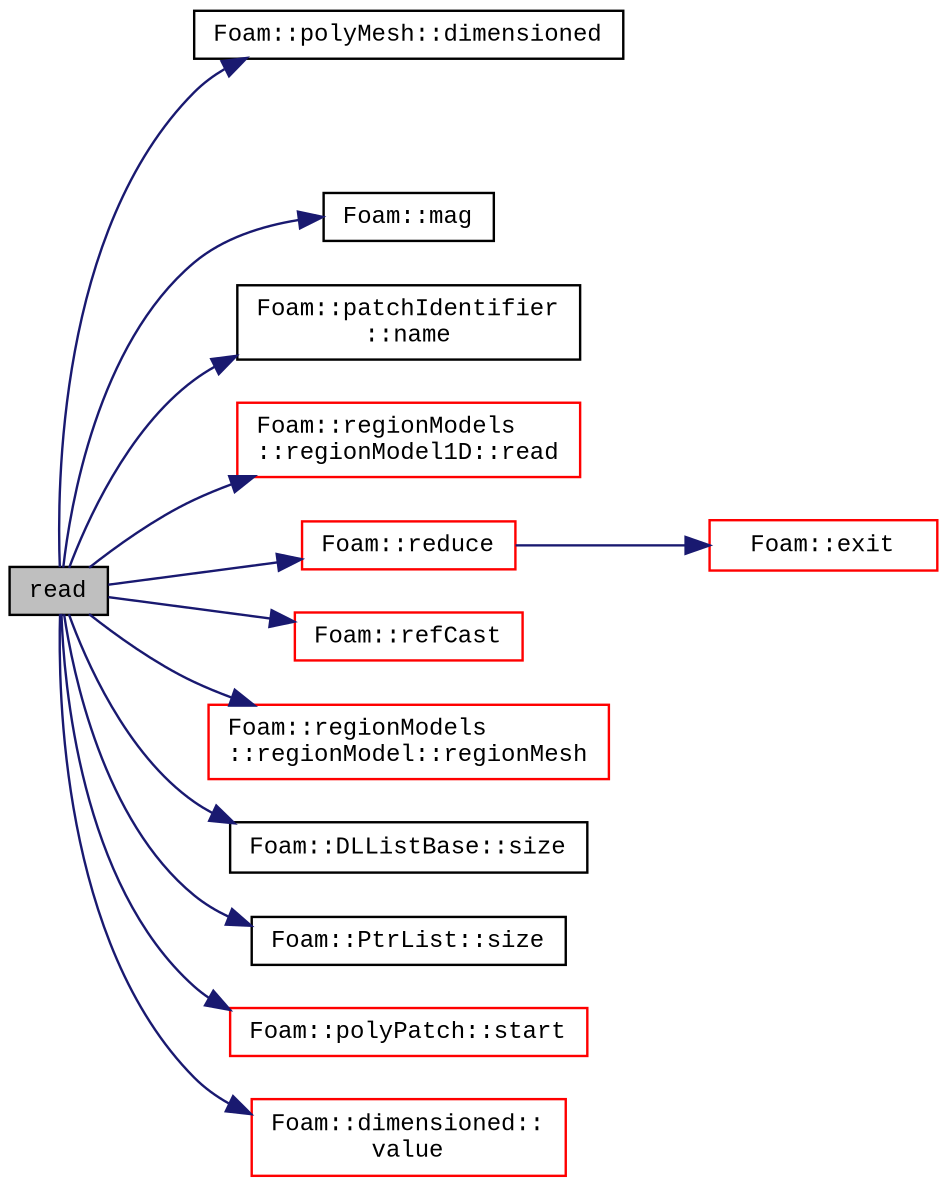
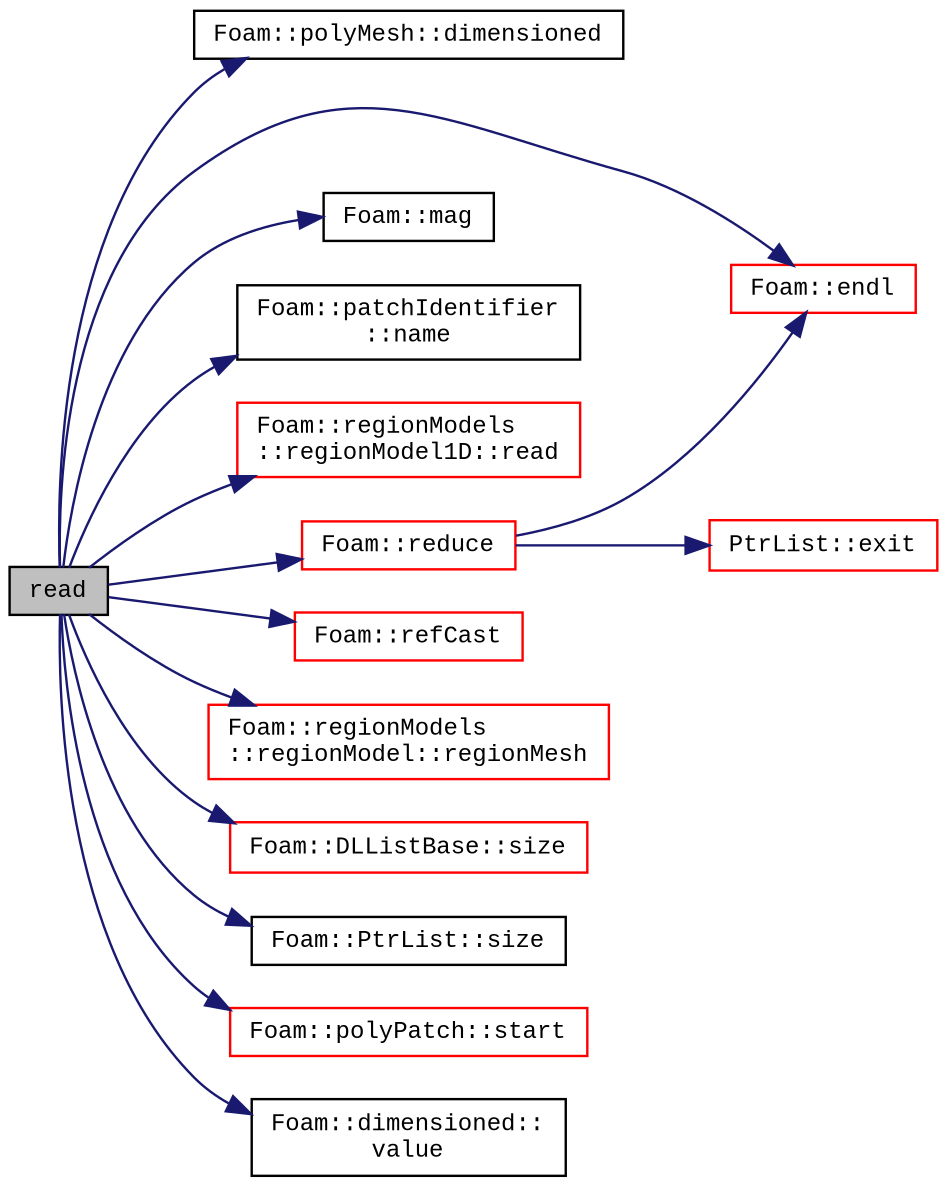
node "Foam::endl": added
node "Foam::exit": label "Foam::exit" -> "PtrList::exit"
node "Foam::DLListBase::size": color black -> red
node "Foam::dimensioned:: value": color red -> black
